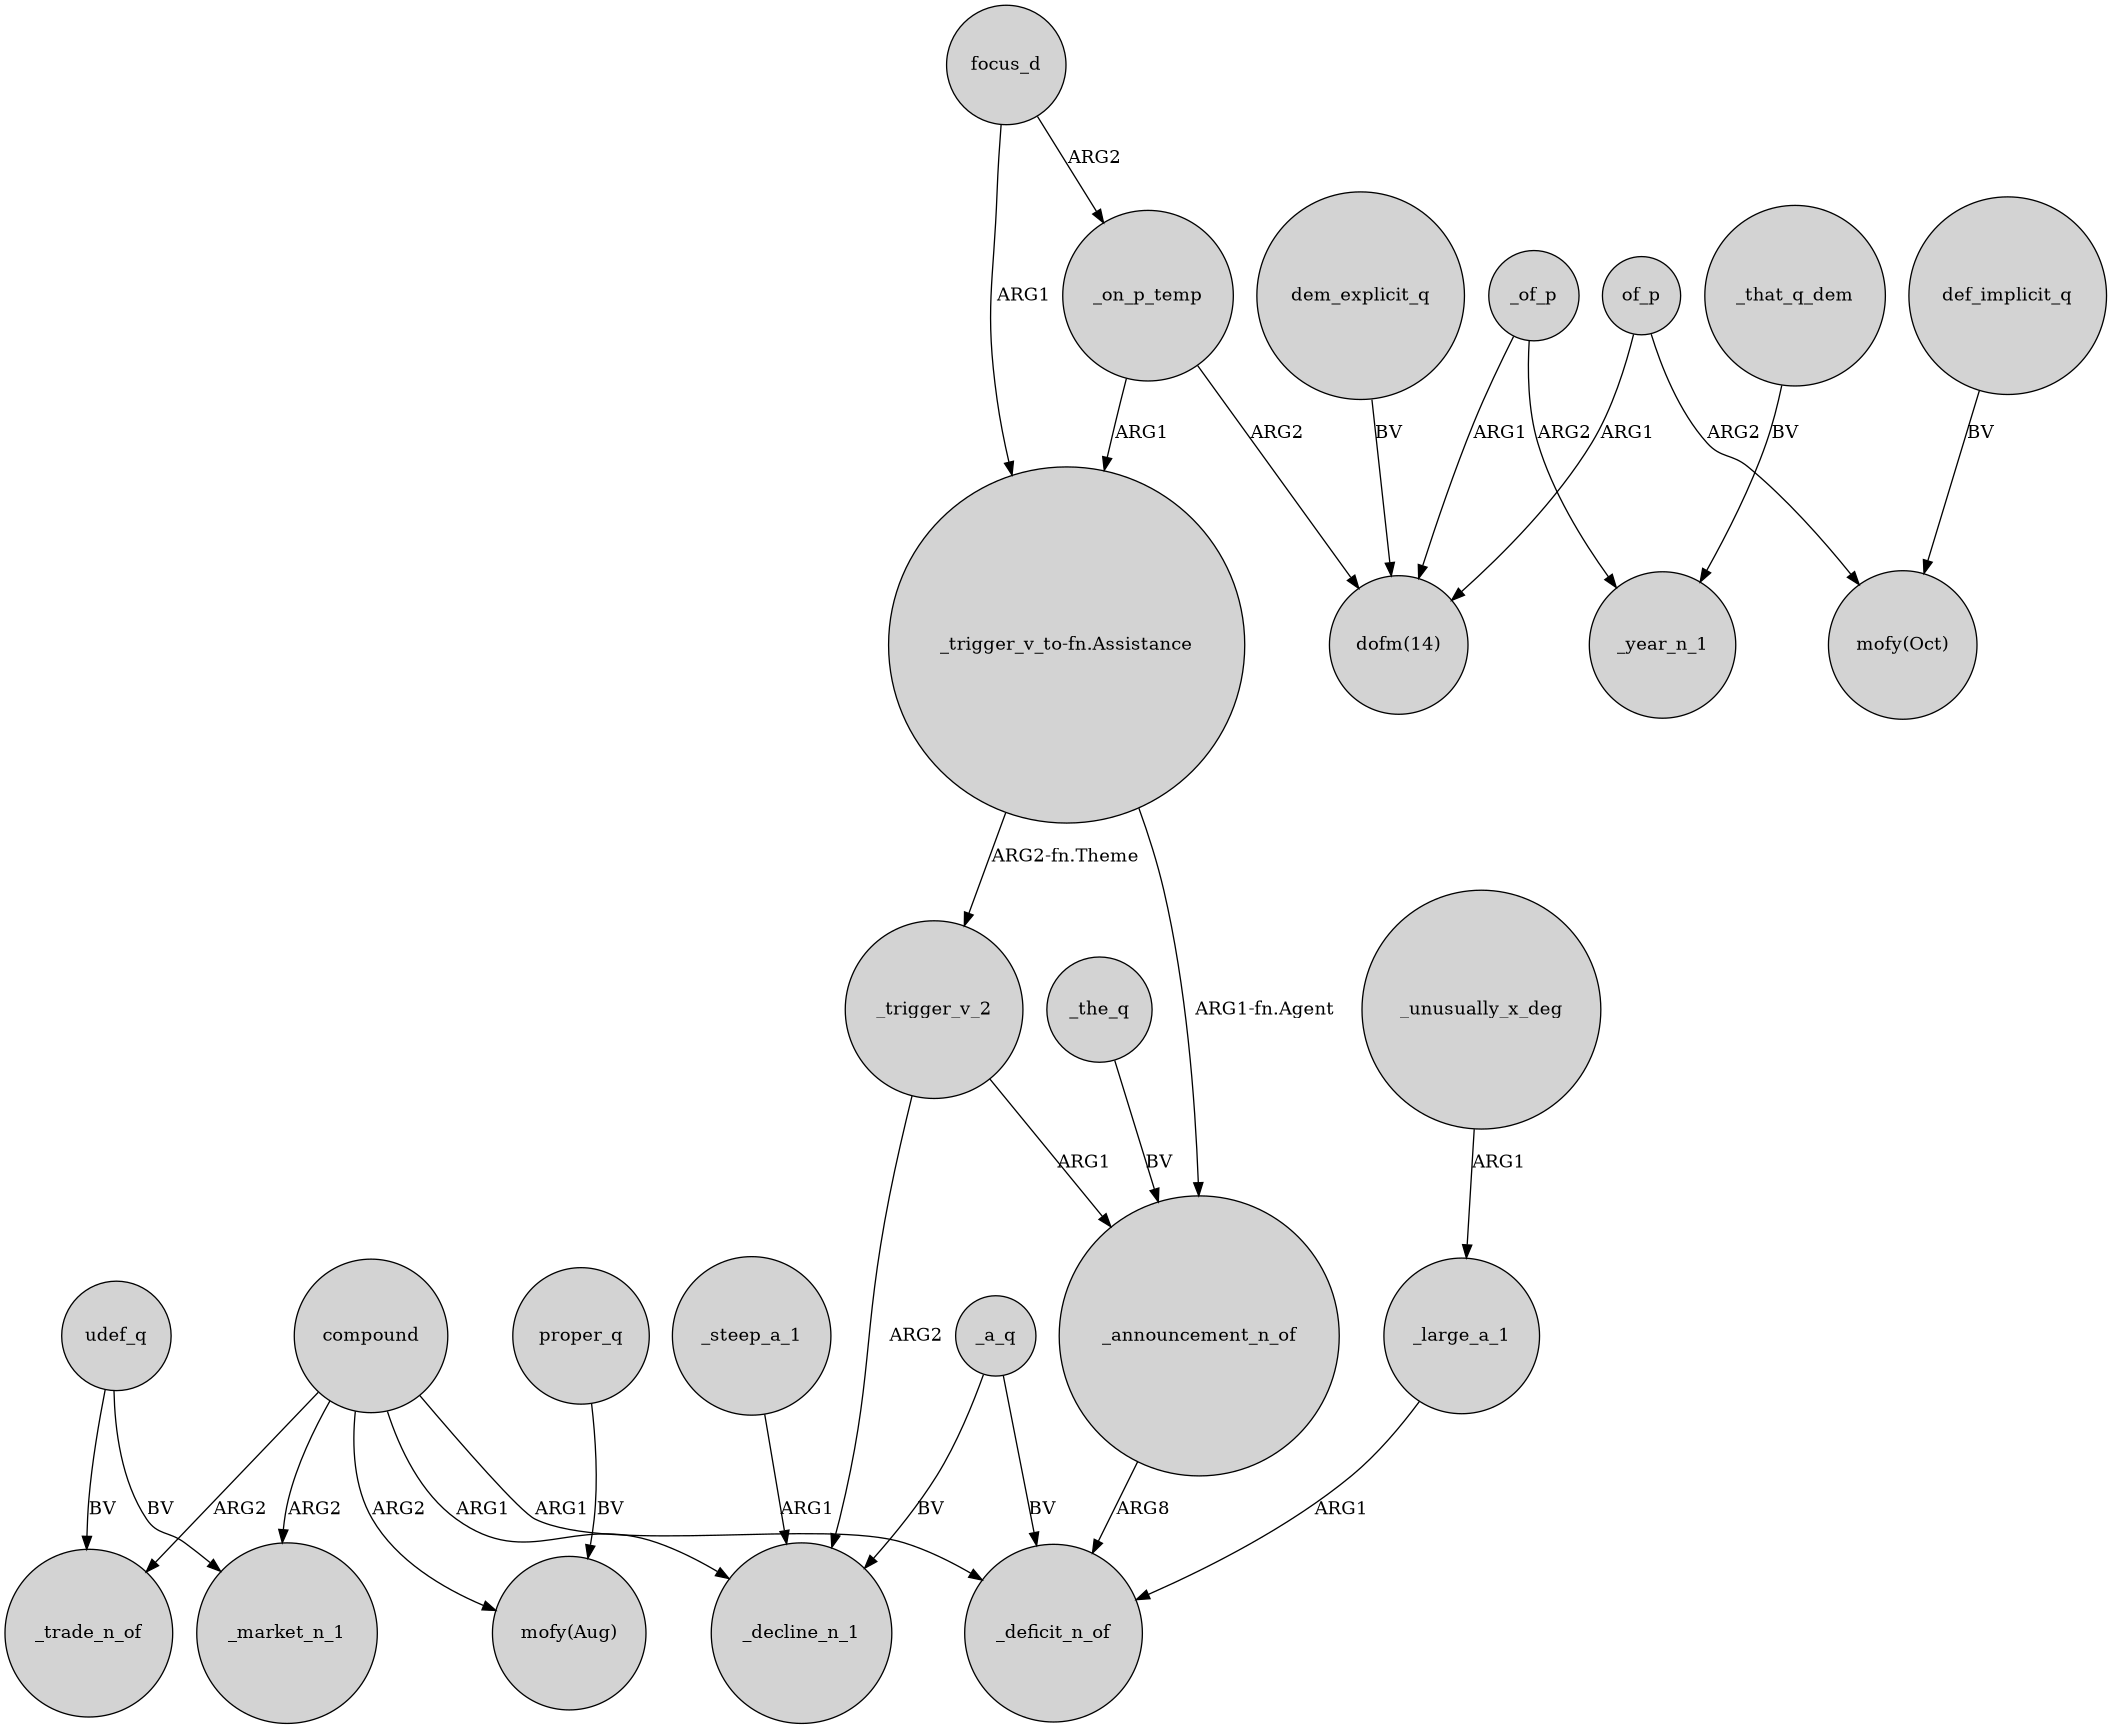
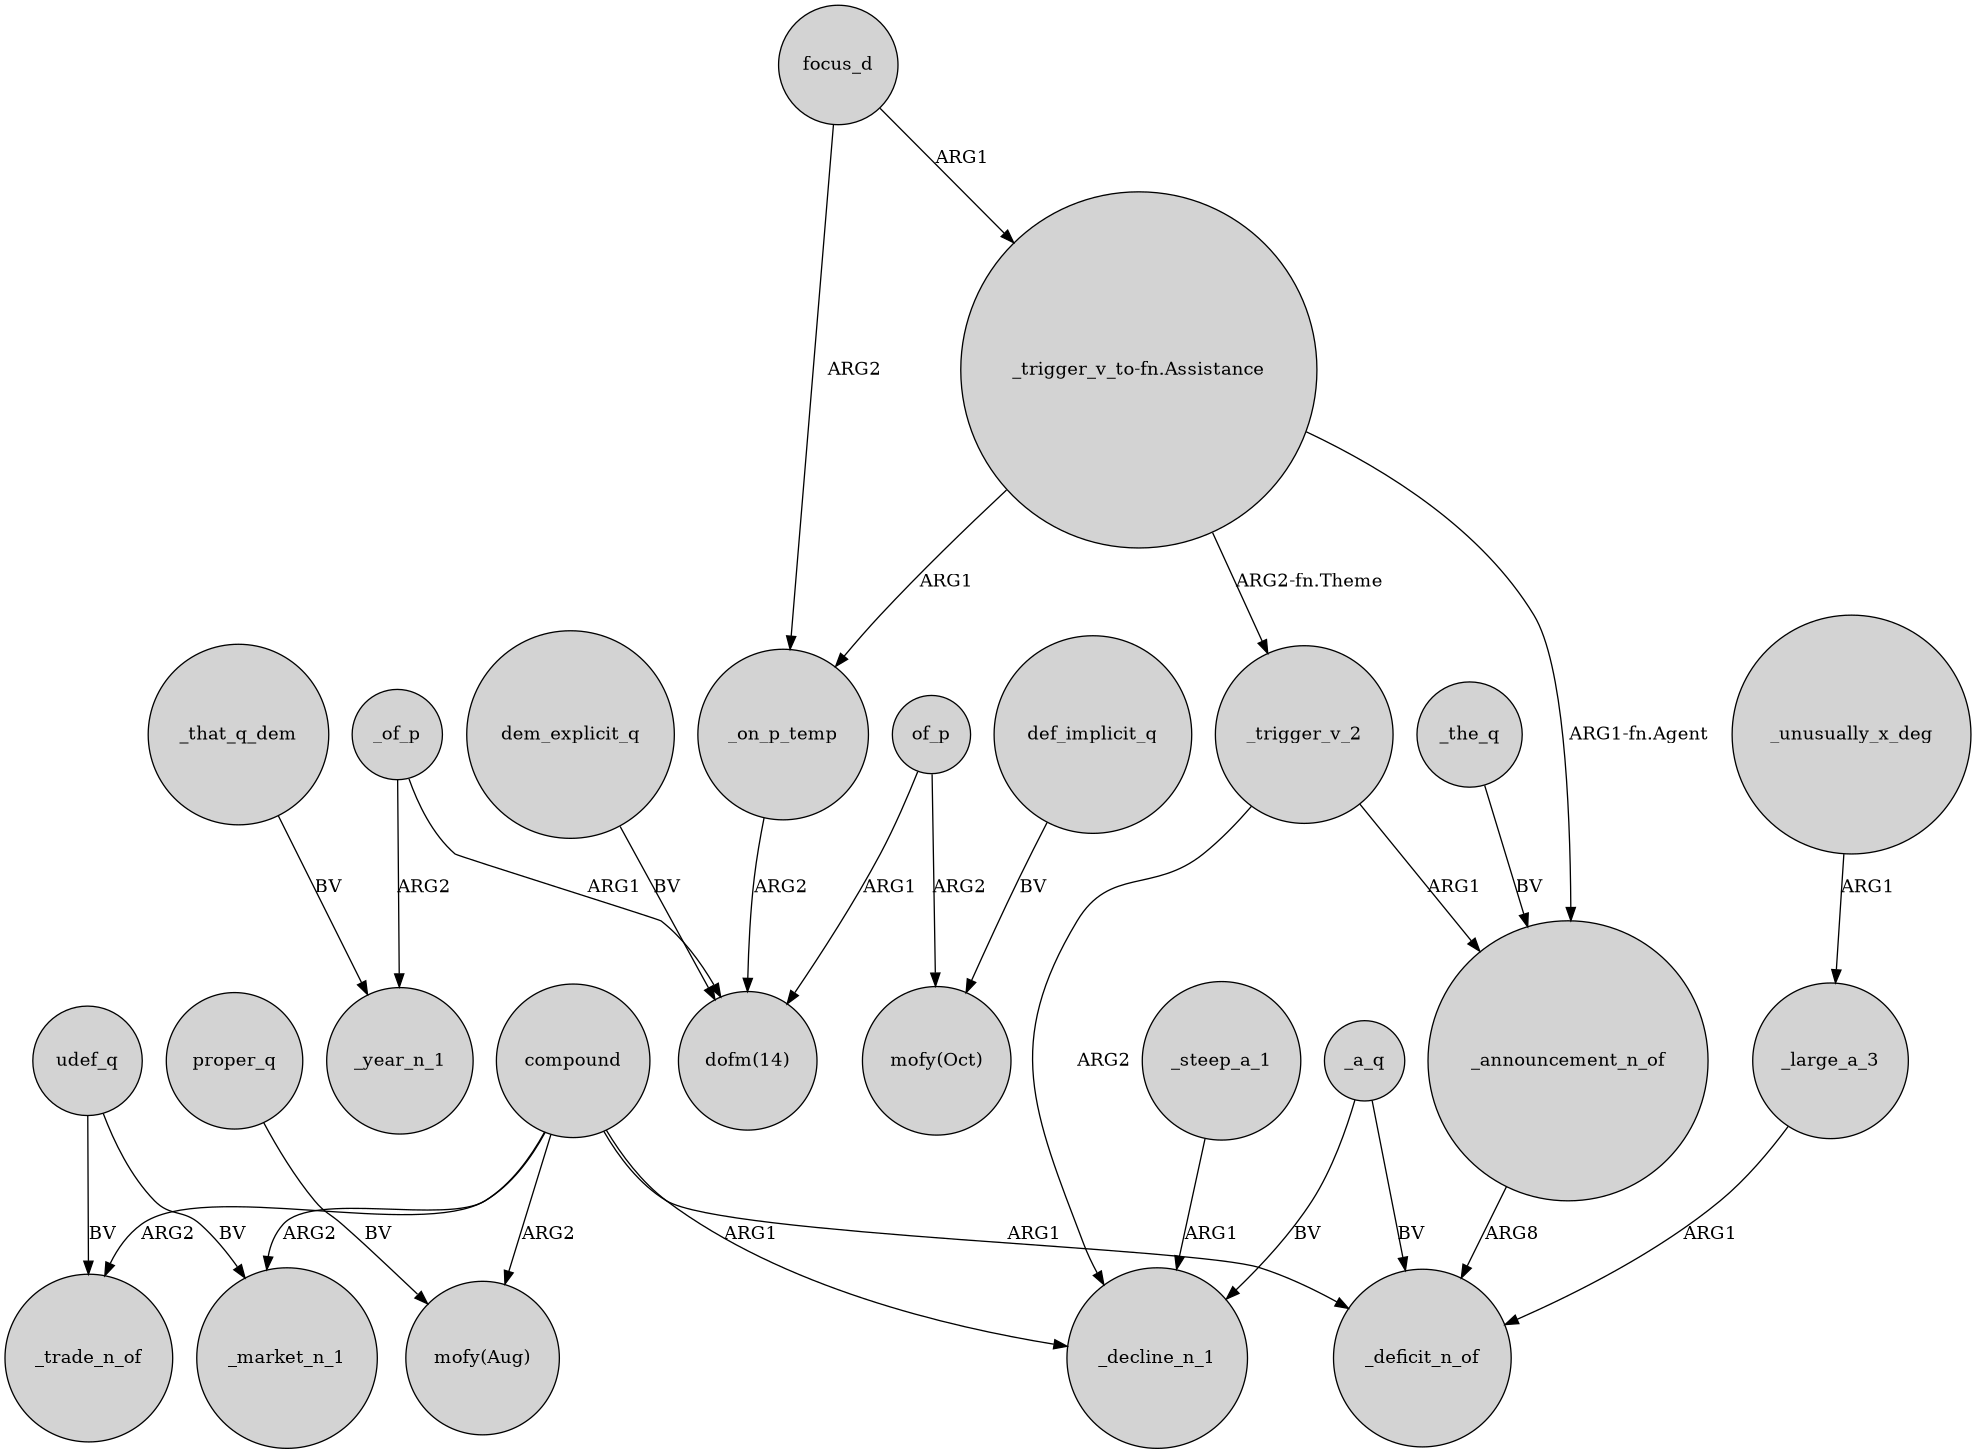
edge "_on_p_temp" -> "_trigger_v_to-fn.Assistance": reversed
node "_large_a_1": label "_large_a_1" -> "_large_a_3"
